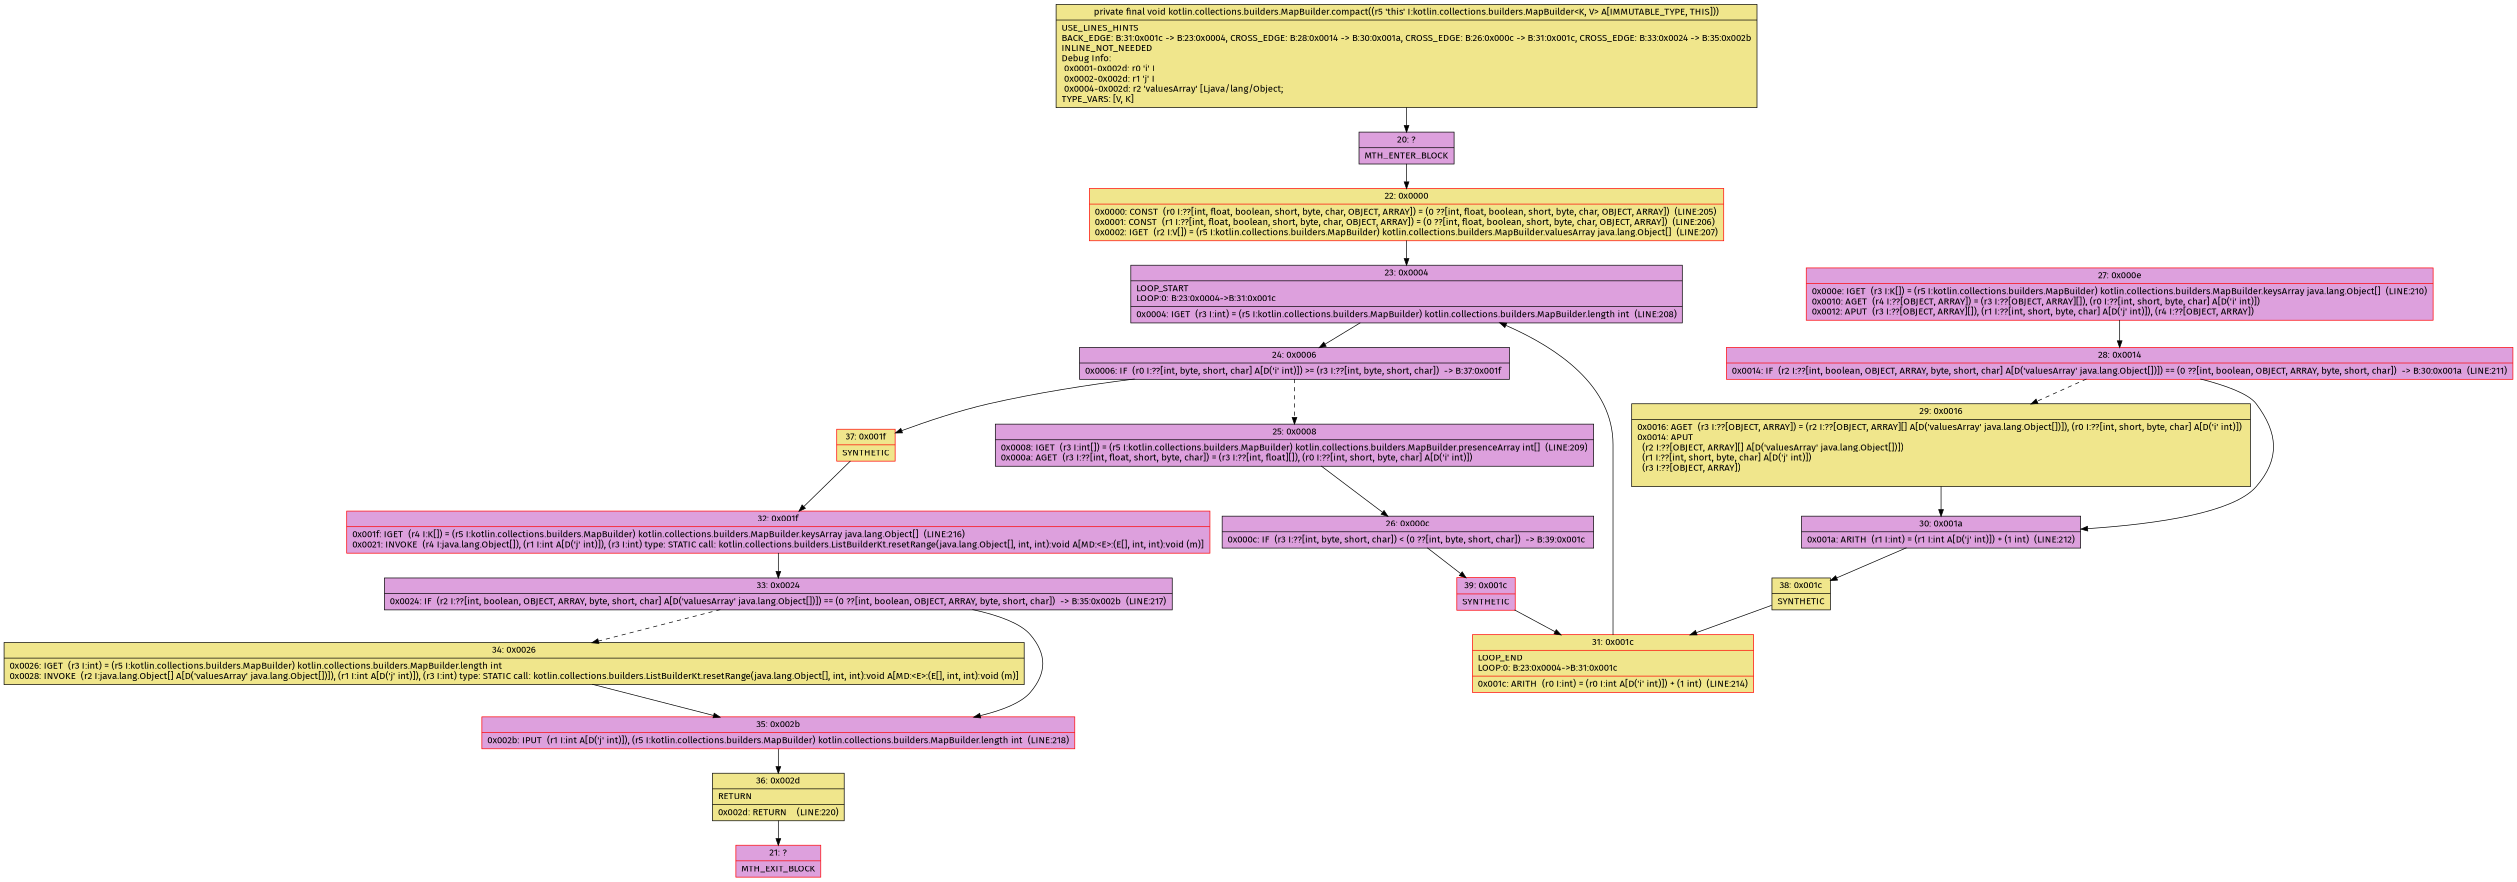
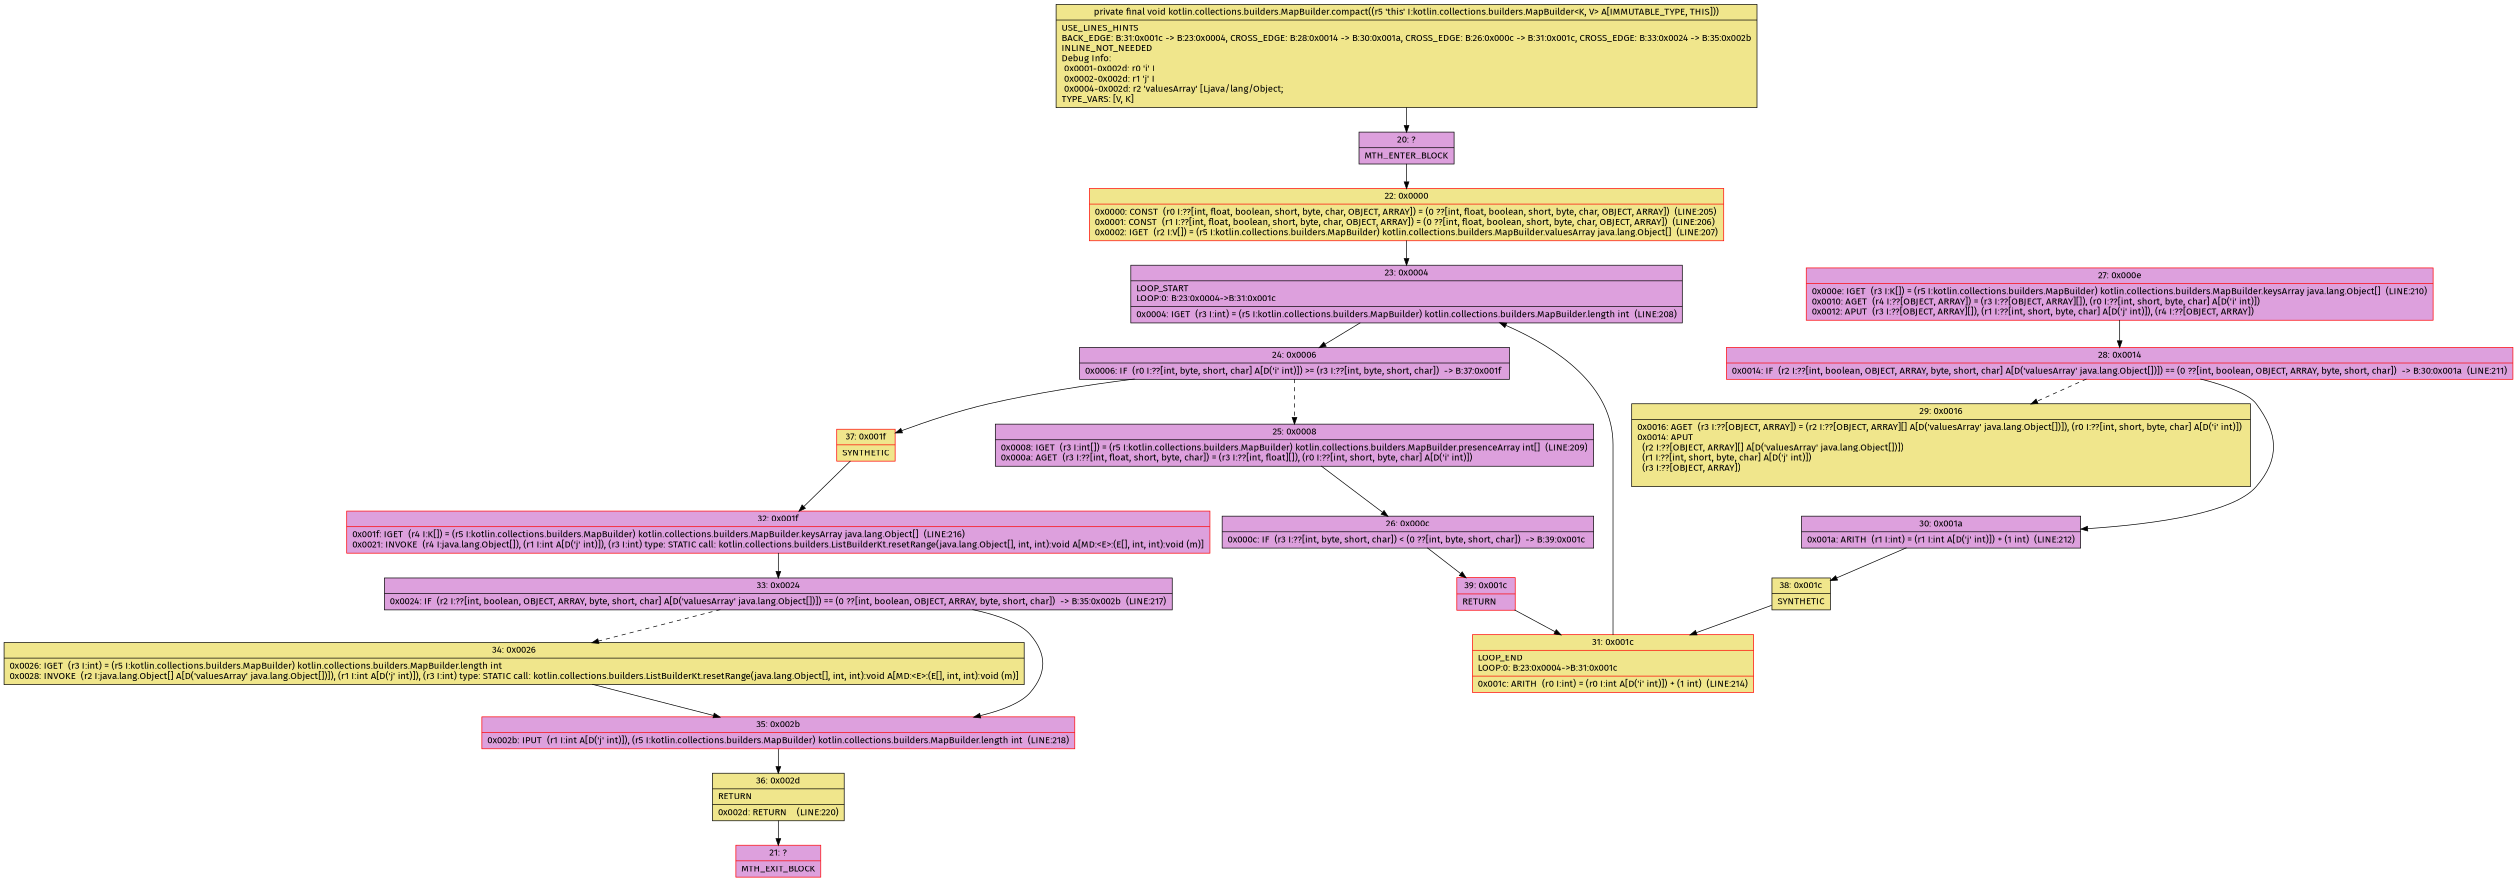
edge "29: 0x0016" -> "30: 0x001a": removed
node "39: 0x001c": text "SYNTHETIC" -> "RETURN"
